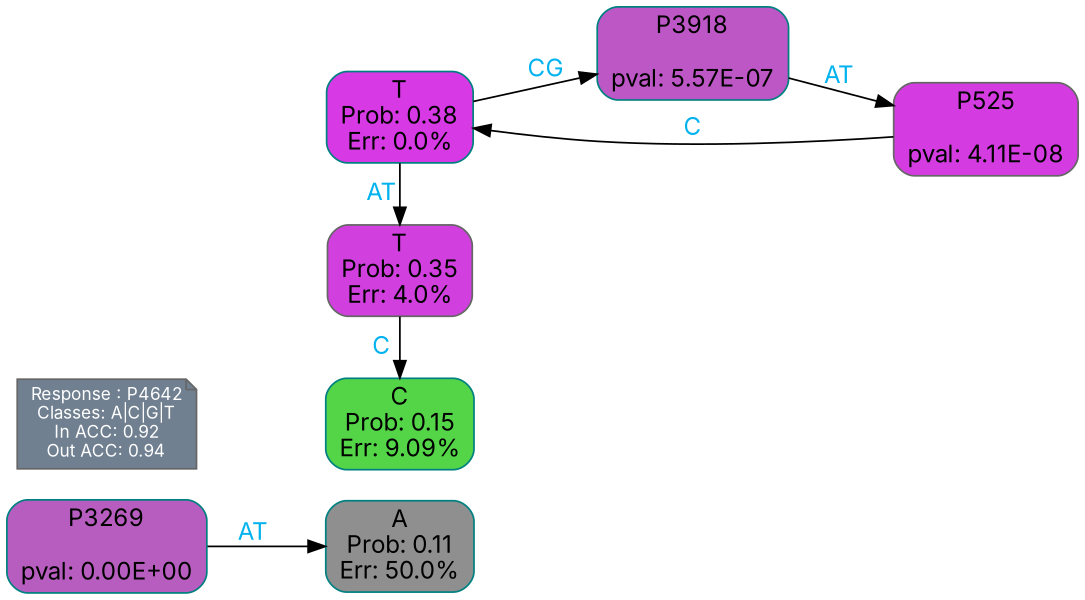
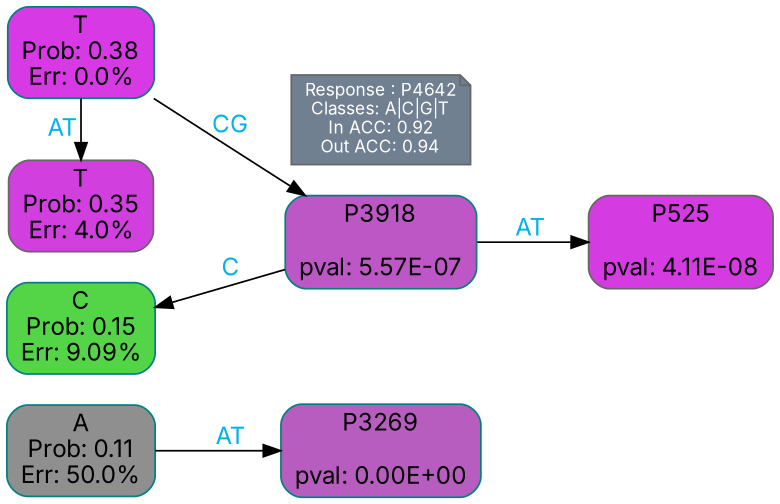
edge "P525 pval: 4.11E-08" -> "T Prob: 0.38 Err: 0.0%": removed, label "C"
edge "T Prob: 0.35 Err: 4.0%" -> "C Prob: 0.15 Err: 9.09%": now "P3918 pval: 5.57E-07" -> "C Prob: 0.15 Err: 9.09%"
edge "P3269 pval: 0.00E+00" -> "A Prob: 0.11 Err: 50.0%": reversed
